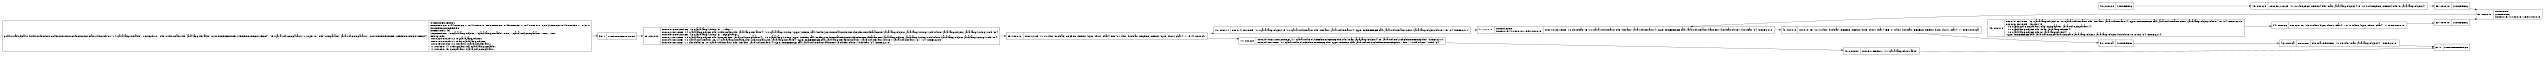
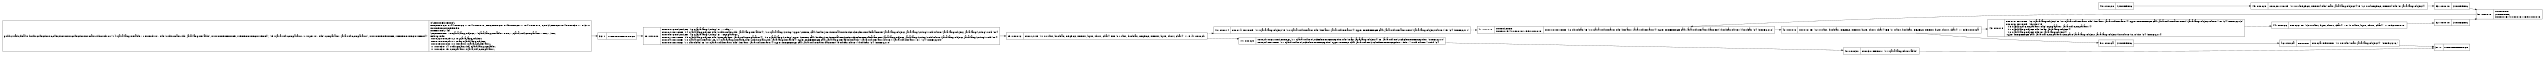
edge "42: 0x001c" -> "43: 0x001e": added
